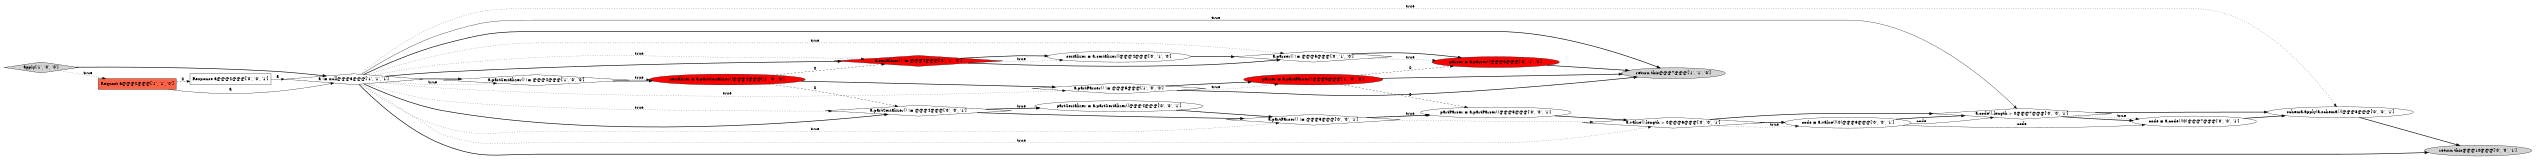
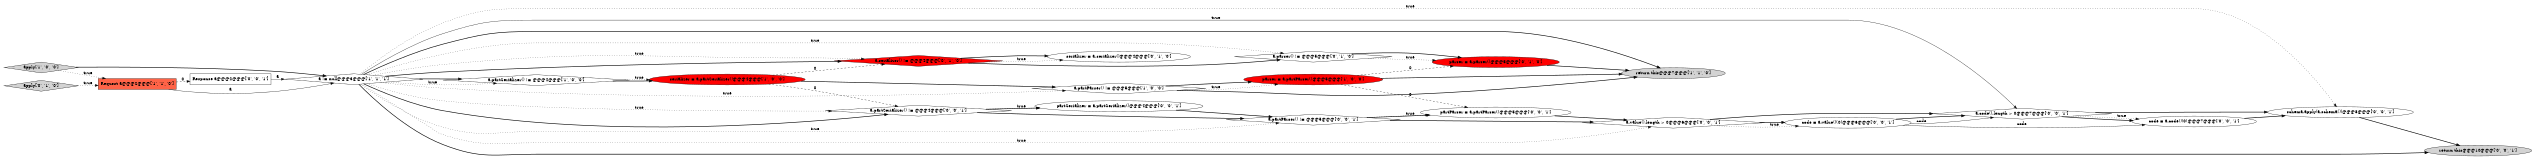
edge "serializer = a.serializer()@@@4@@@['0', '1', '0']" -> "a.parser() != @@@5@@@['0', '1', '0']": removed
node "apply['0', '1', '0']": added
edge "a.partParser() != @@@5@@@['0', '0', '1']" -> "a.value().length > 0@@@6@@@['0', '0', '1']": style dotted -> bold
